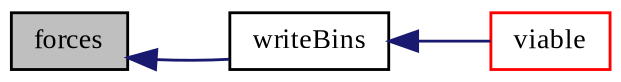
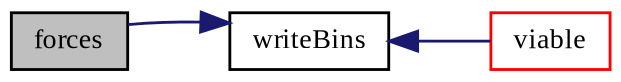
edge "writeBins" -> "forces": reversed
